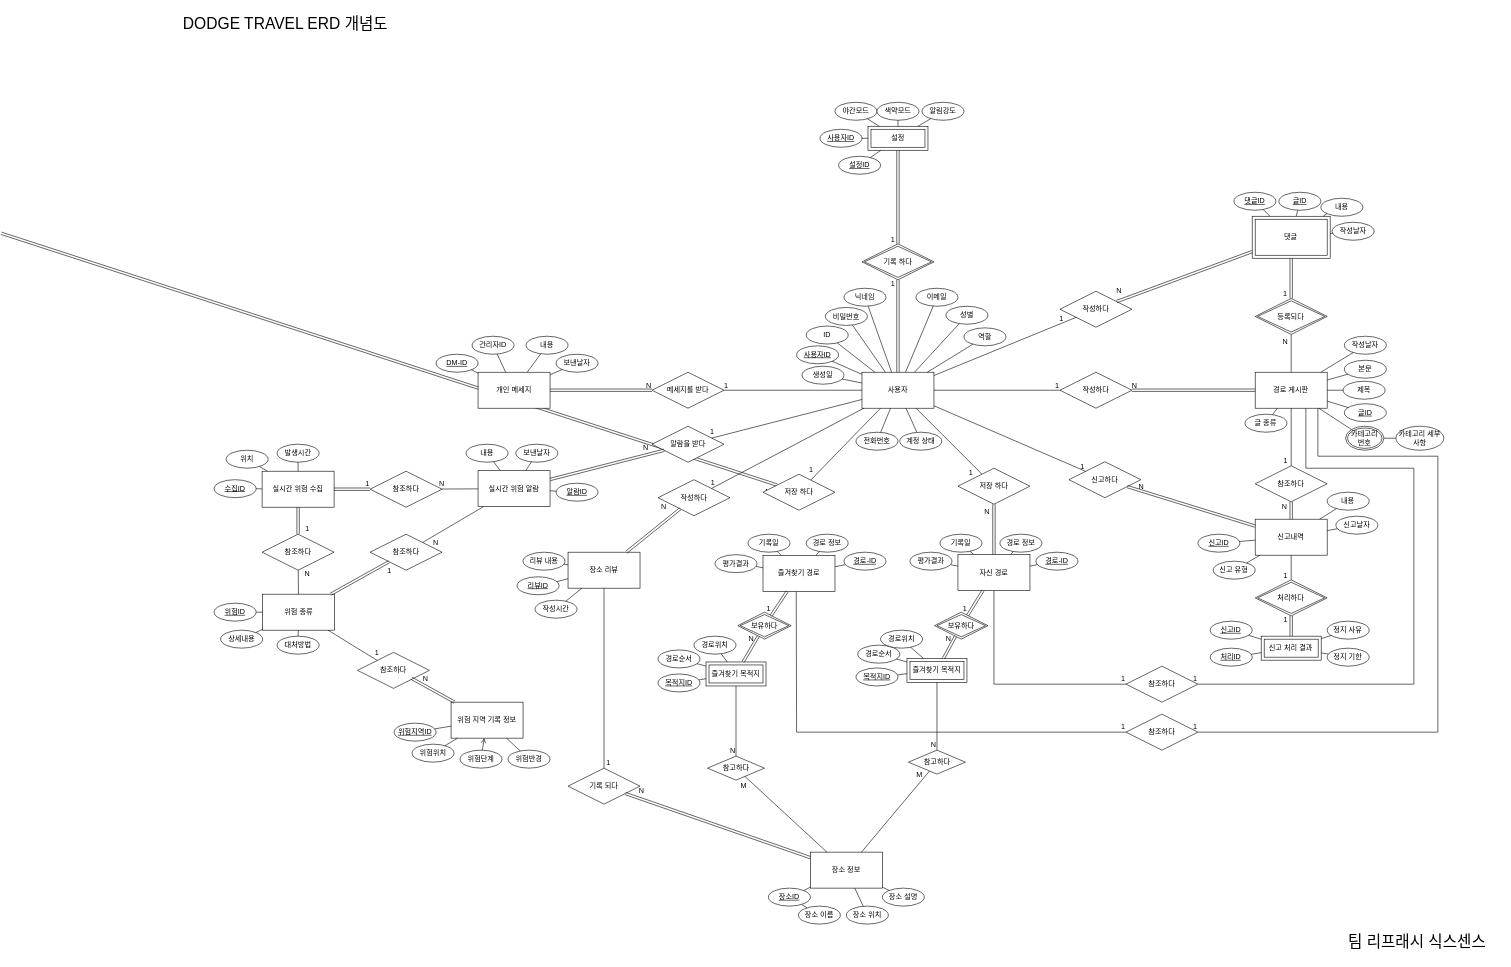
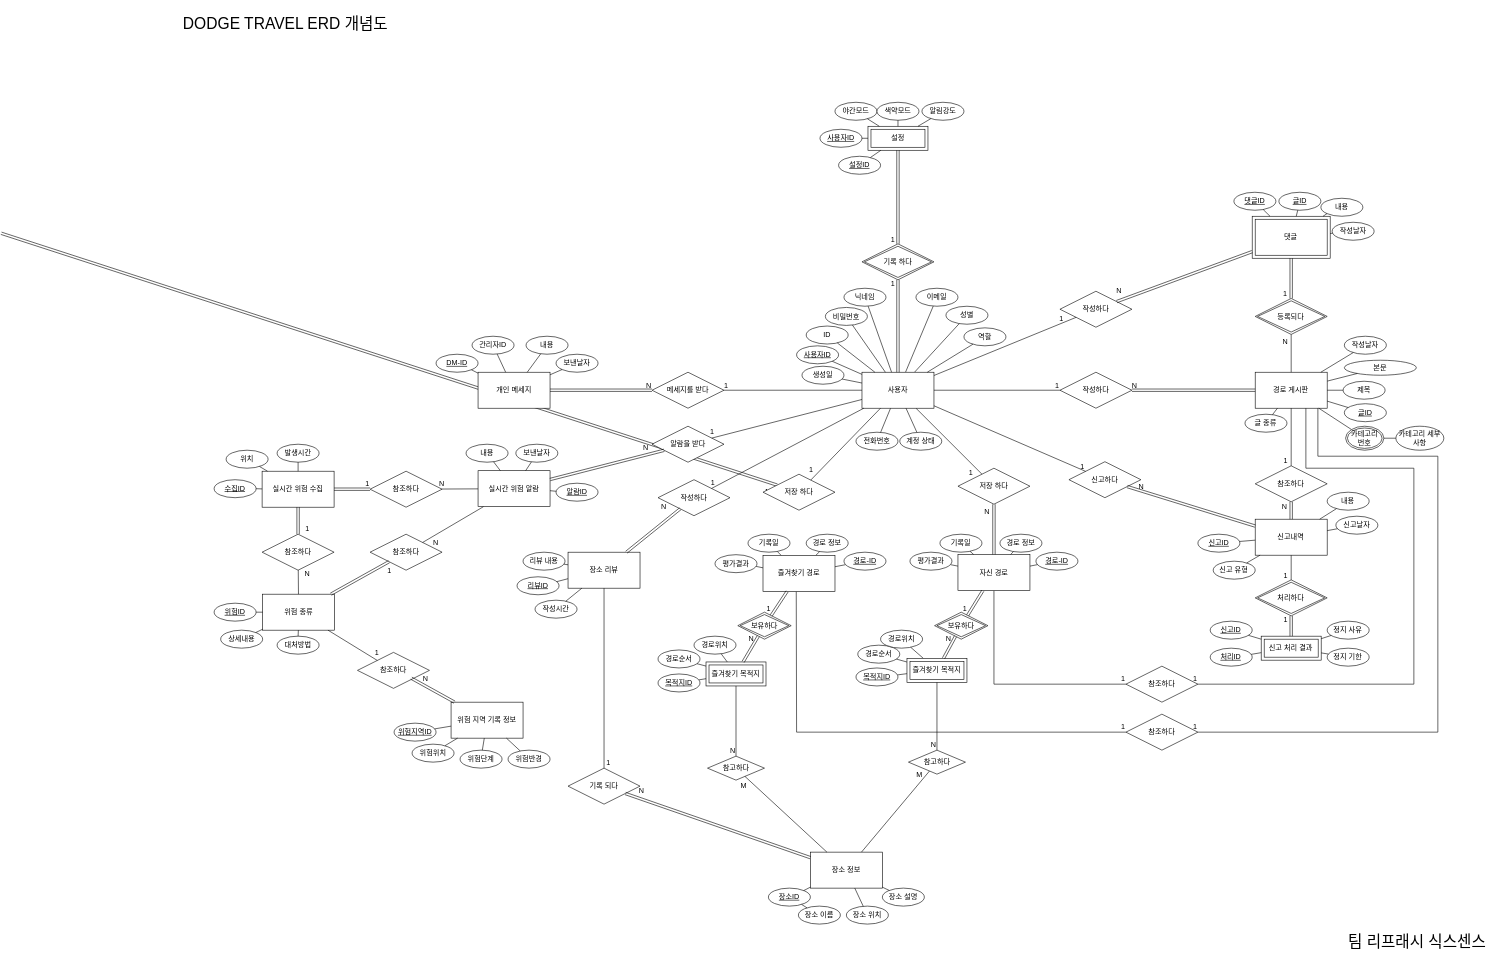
node "본문": size 42x18 -> 72x15
edge "위험단계" -> "위험 지역 기록 정보": arrowhead open -> none
